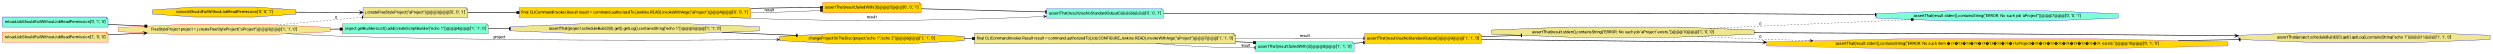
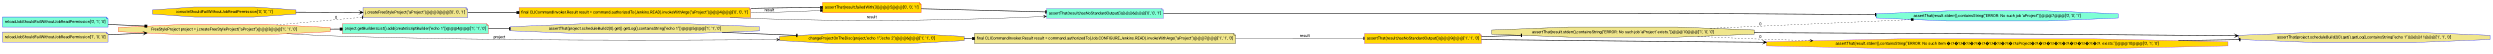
node "reloadJobShouldFailWithoutJobReadPermission['1', '0', '0']": color red -> blue
node "assertThat(result,failedWith(3))@@@8@@@['1', '1', '0']": removed
